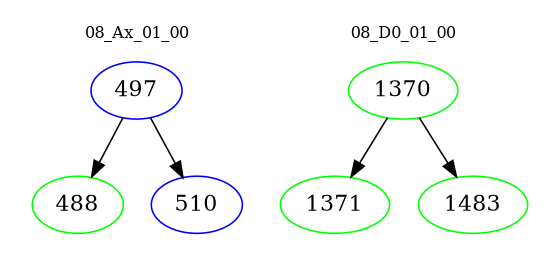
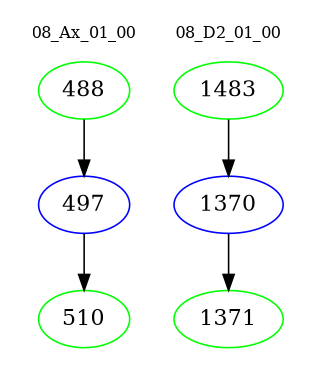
cluster "08_D0_01_00": label "08_D0_01_00" -> "08_D2_01_00"
node "1370": color green -> blue
edge "497" -> "488": reversed
edge "1370" -> "1483": reversed
node "510": color blue -> green
